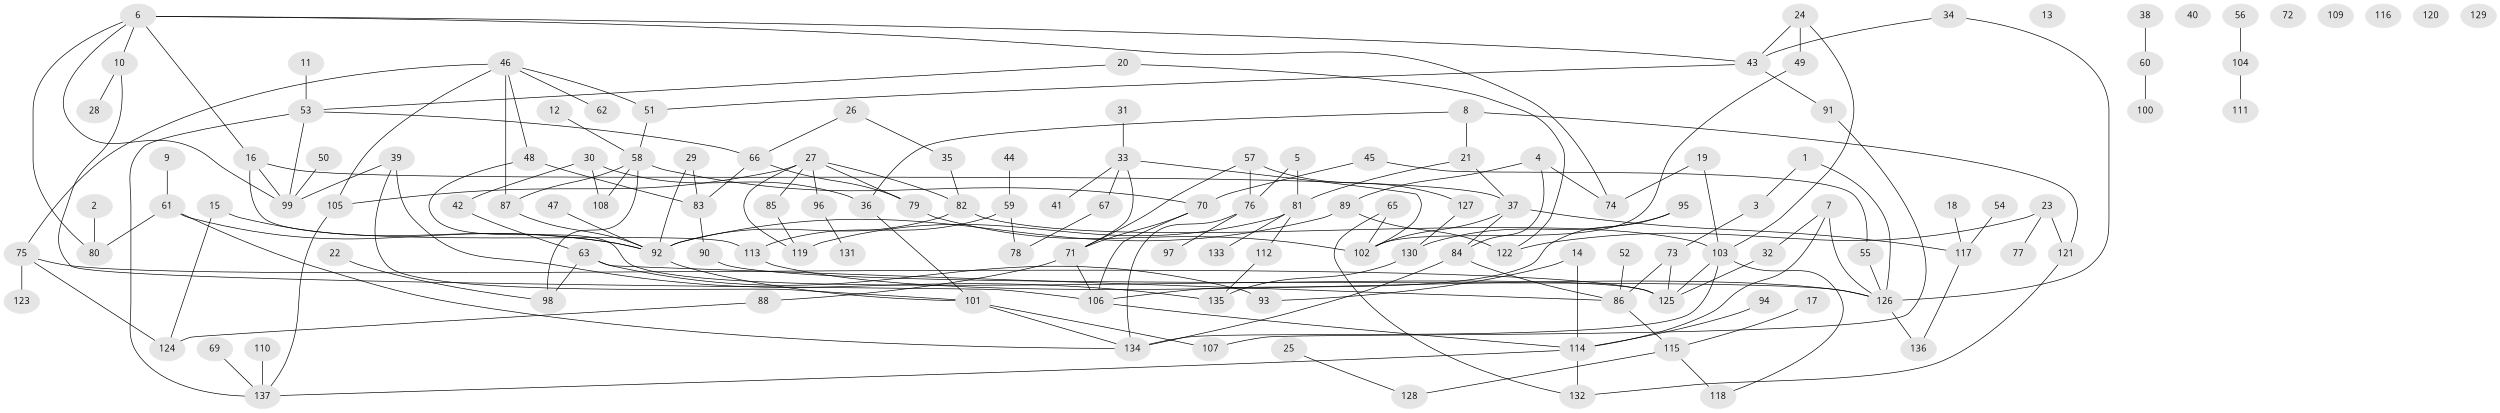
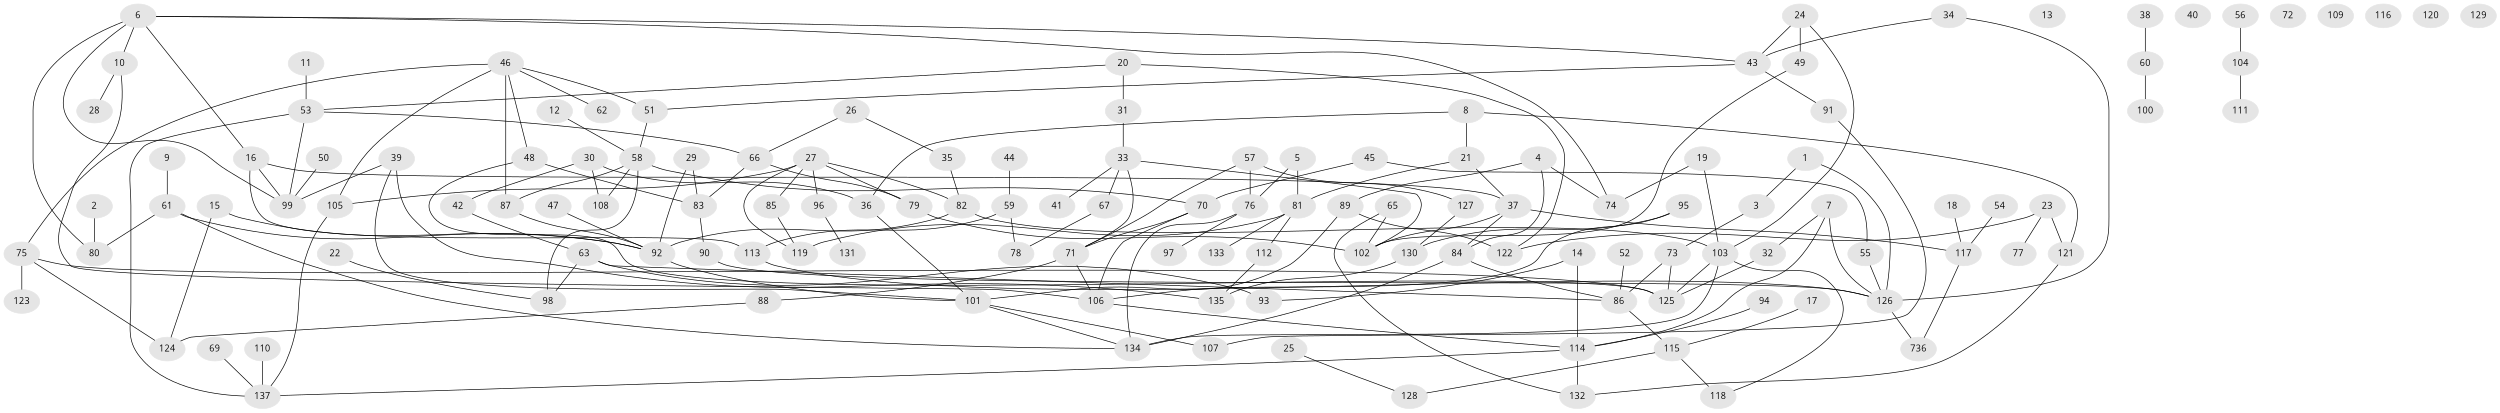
edge "20" -- "31": added
edge "89" -- "92": now "89" -- "101"
node "136": label "136" -> "736"
